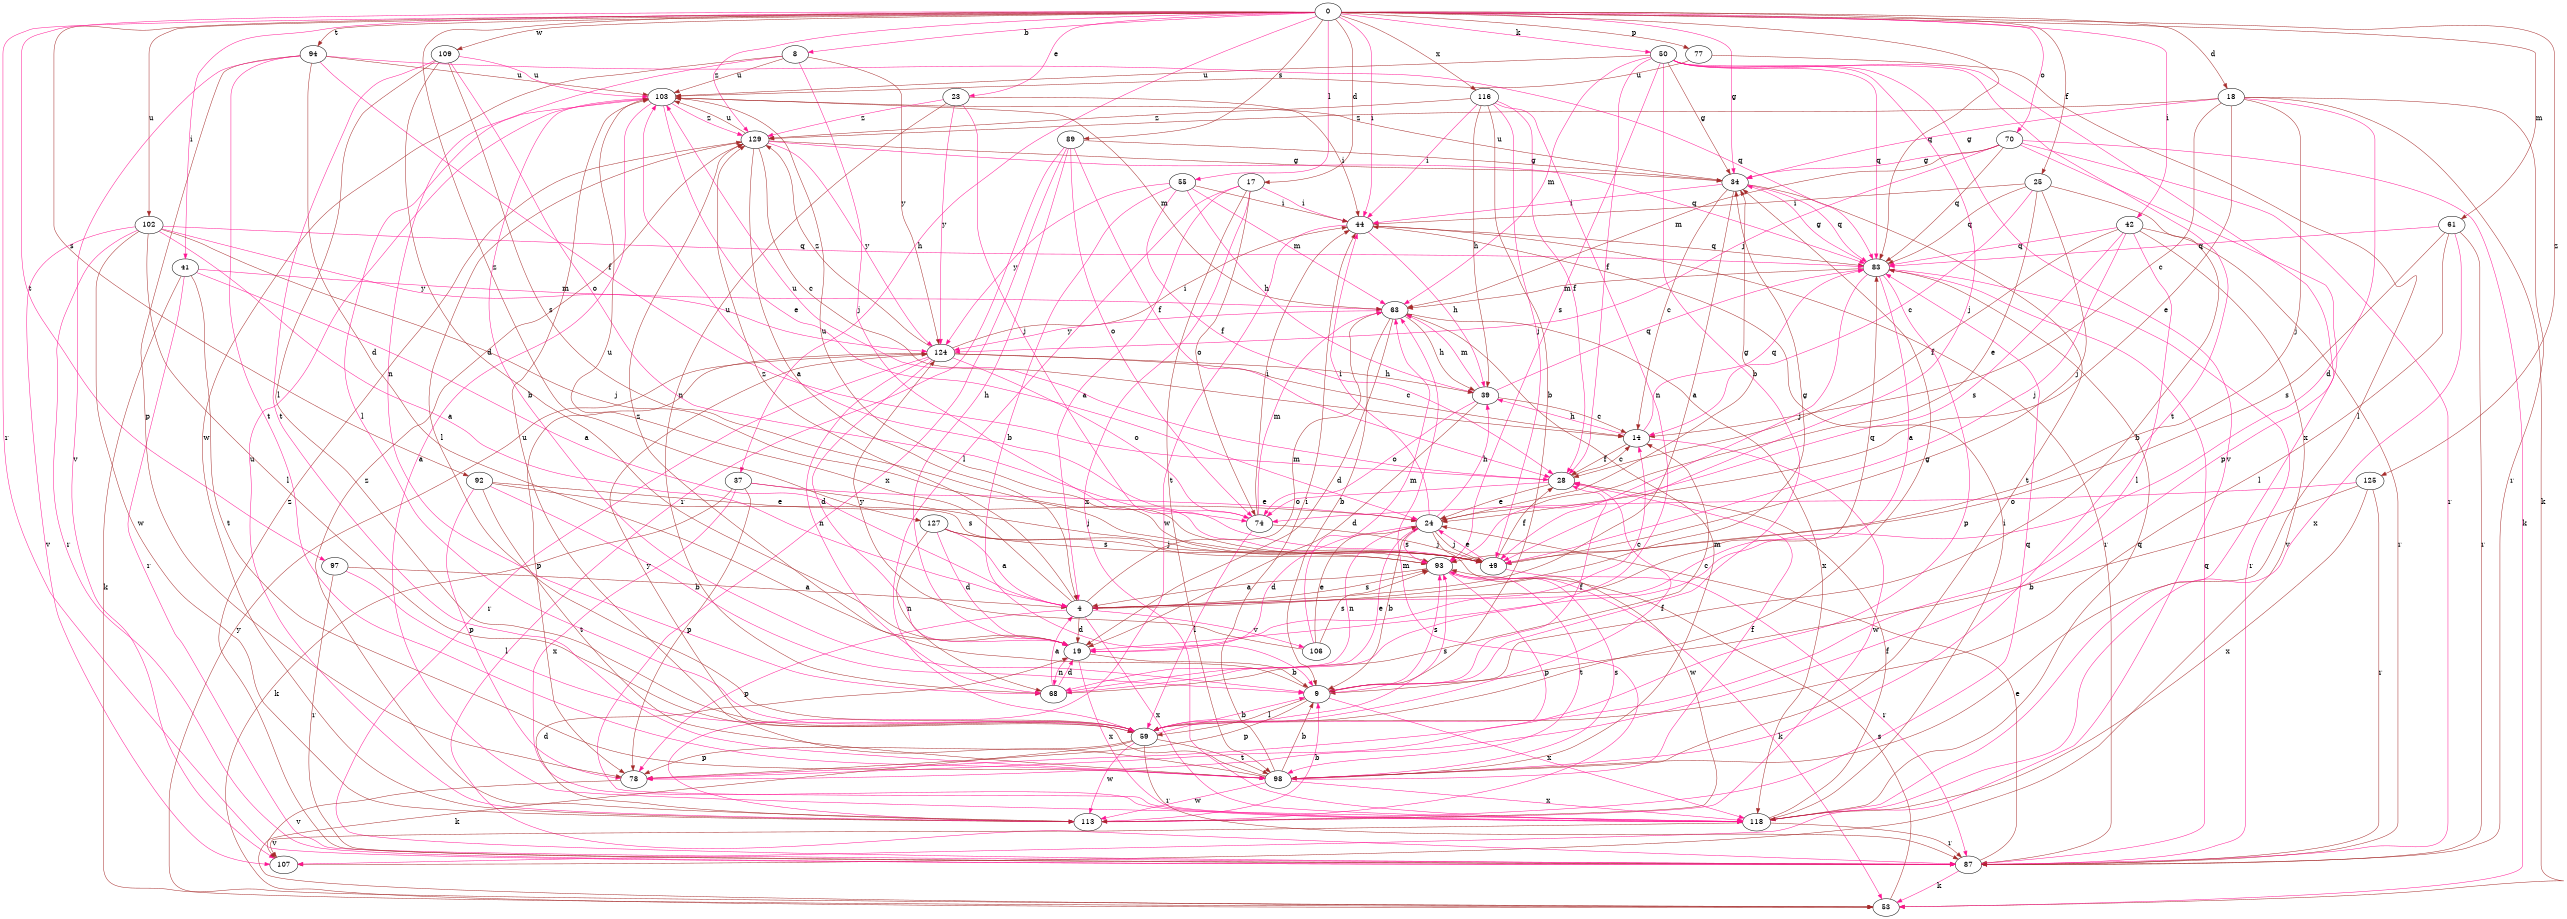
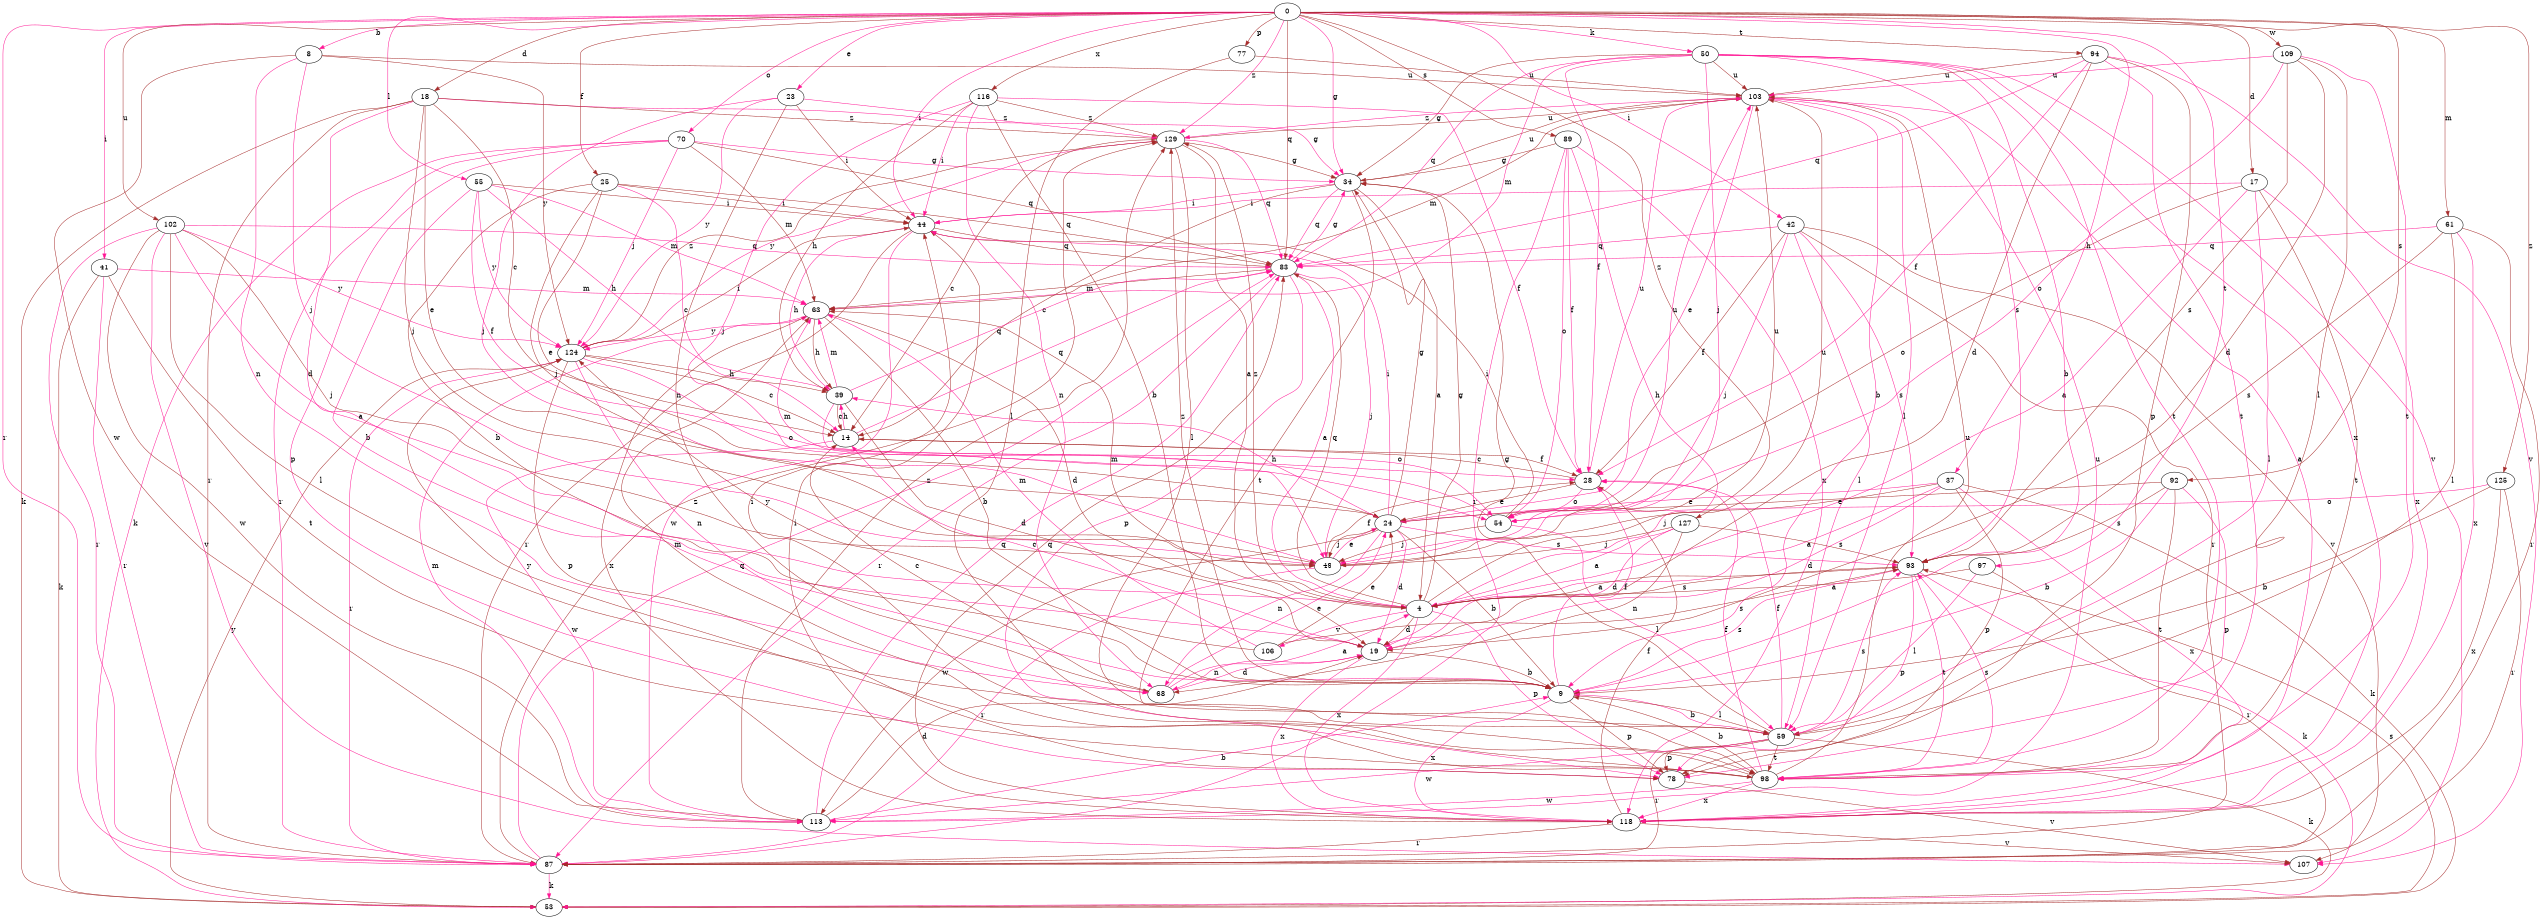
edge "41" -> "4": now "37" -> "4"
node "74": label "74" -> "54"
edge "124" -> "19": now "37" -> "19"
edge "87" -> "24": removed, label "e"
